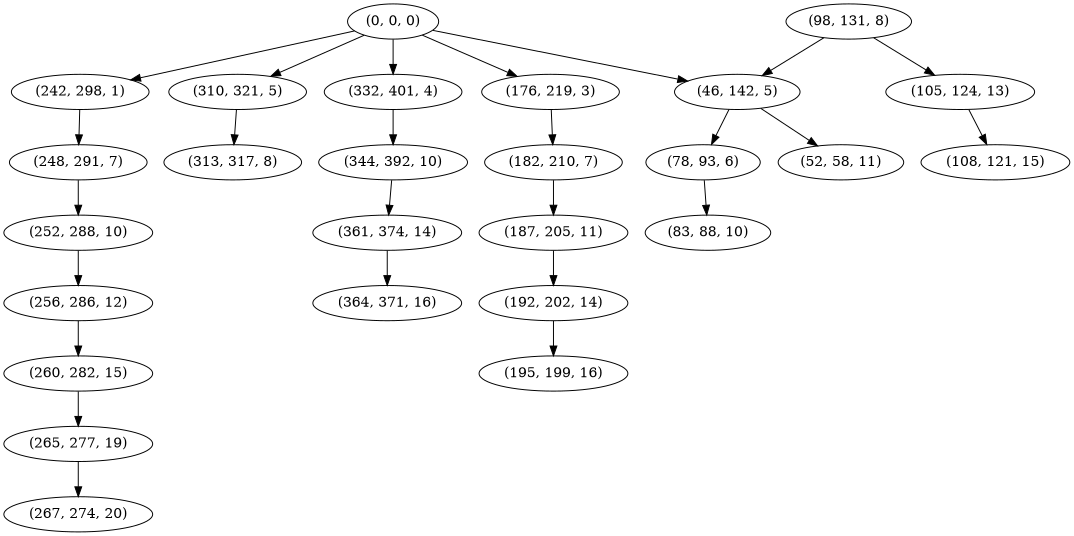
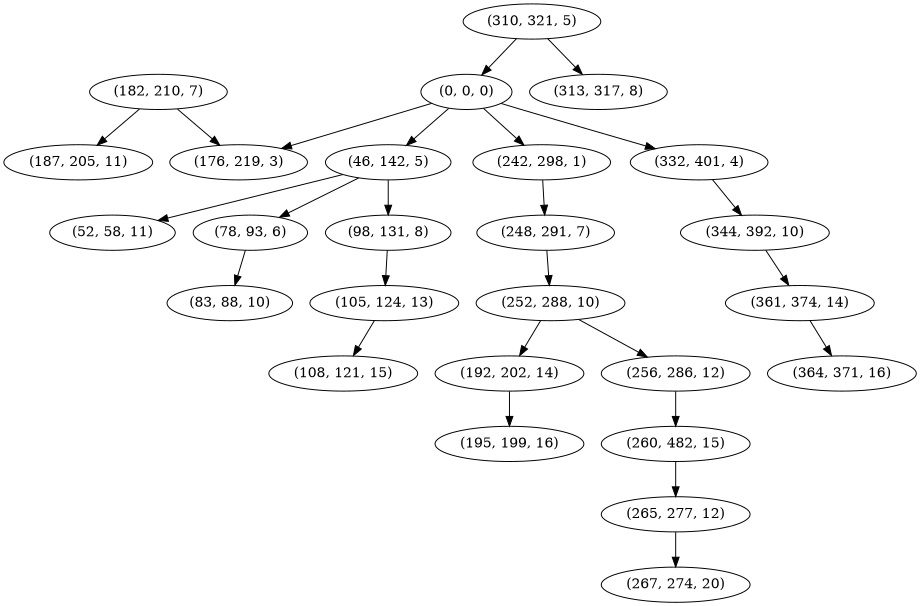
edge "(0, 0, 0)" -> "(310, 321, 5)": reversed
edge "(98, 131, 8)" -> "(46, 142, 5)": reversed
edge "(176, 219, 3)" -> "(182, 210, 7)": reversed
edge "(187, 205, 11)" -> "(192, 202, 14)": now "(252, 288, 10)" -> "(192, 202, 14)"
node "(260, 282, 15)": label "(260, 282, 15)" -> "(260, 482, 15)"
node "(265, 277, 19)": label "(265, 277, 19)" -> "(265, 277, 12)"
